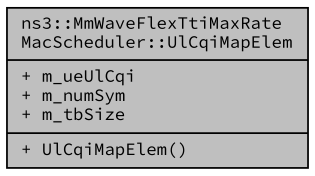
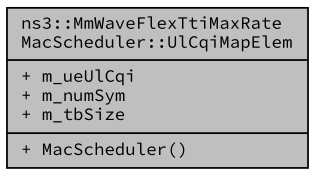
node "ns3::MmWaveFlexTtiMaxRate": text "+ UlCqiMapElem()" -> "+ MacScheduler()"
